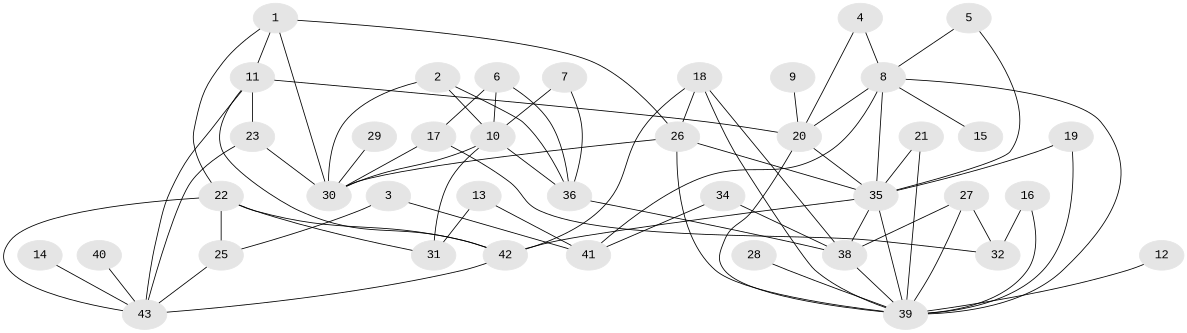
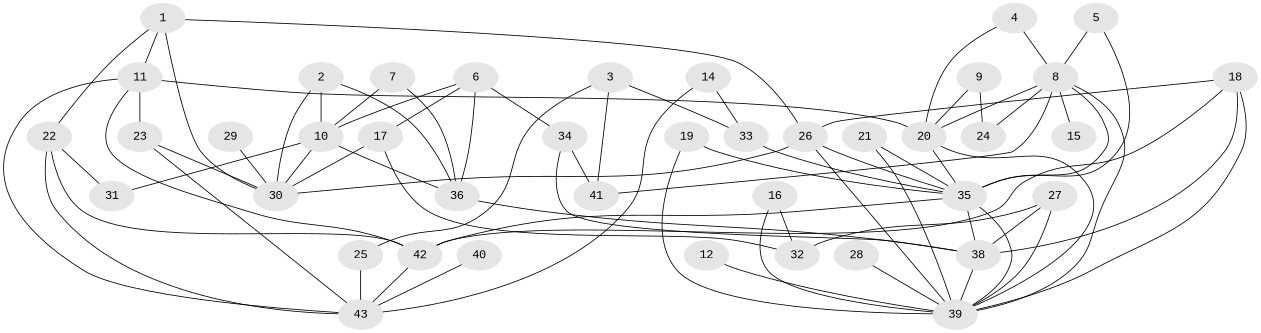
edge "6" -- "34": added
node "33": added
node "24": added
node "13": removed
edge "22" -- "25": removed
